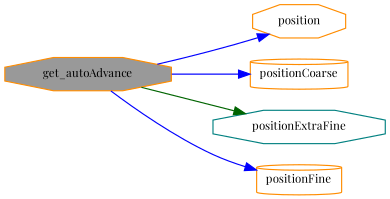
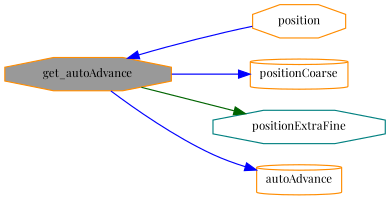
edge "get_autoAdvance" -> "position": reversed
node "positionFine": label "positionFine" -> "autoAdvance"
